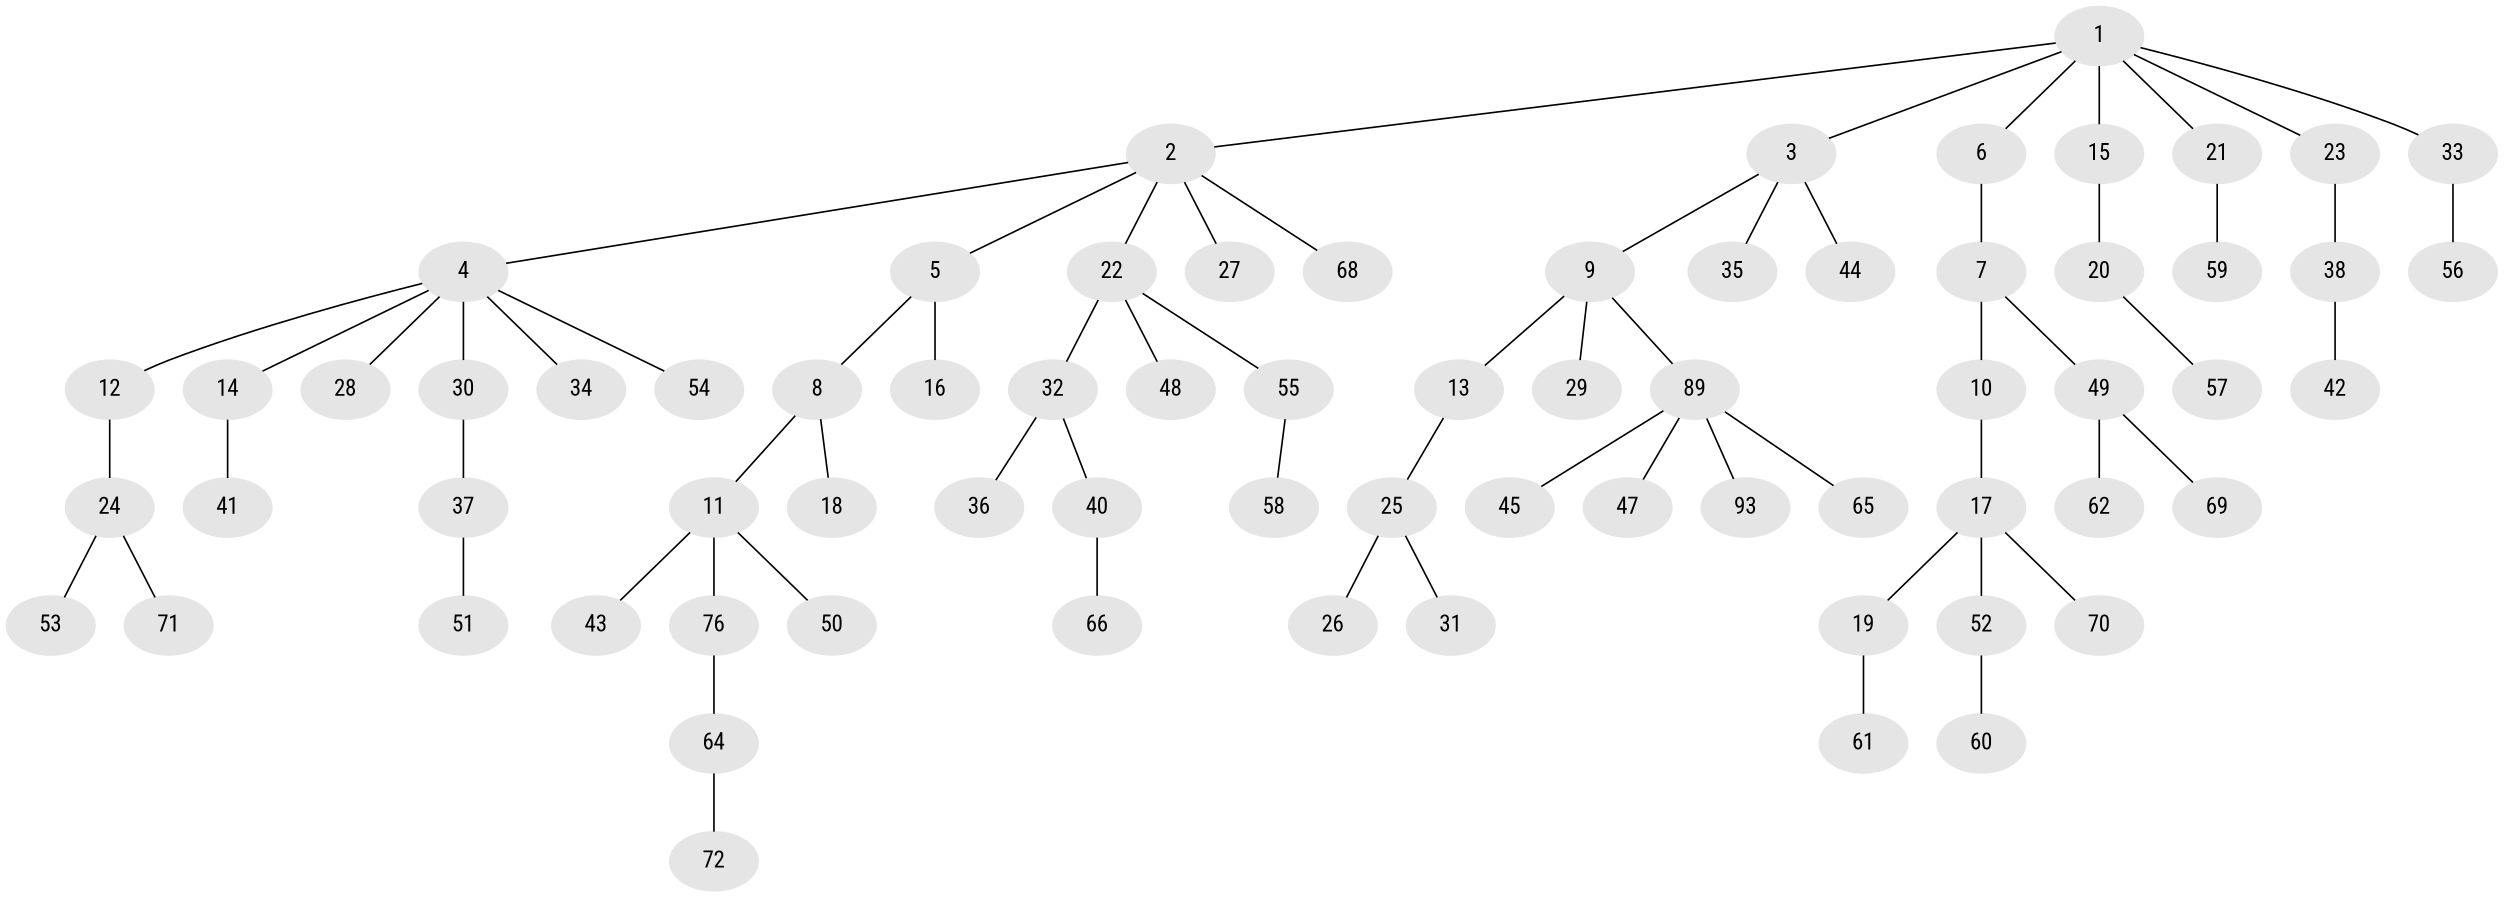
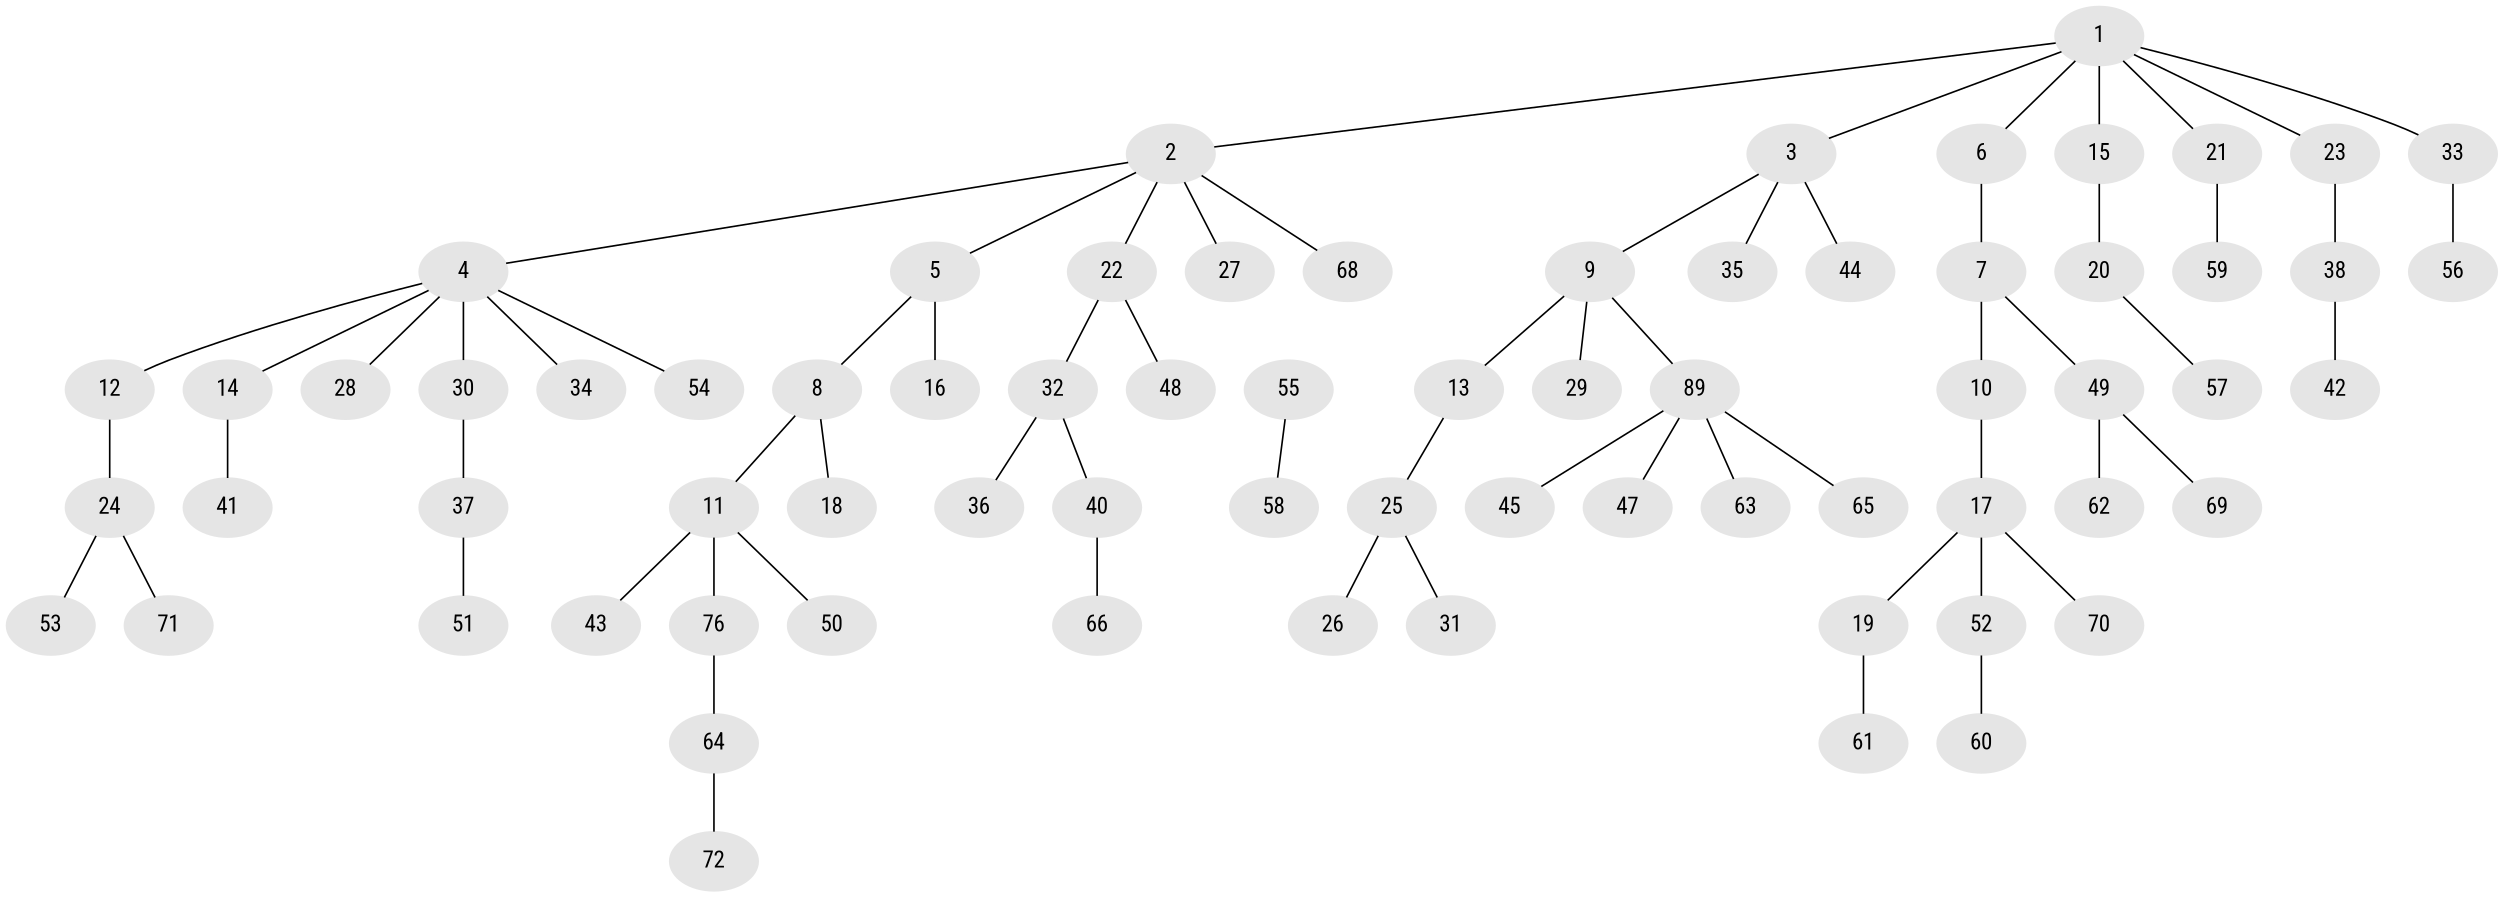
edge "22" -- "55": removed
node "93": label "93" -> "63"
